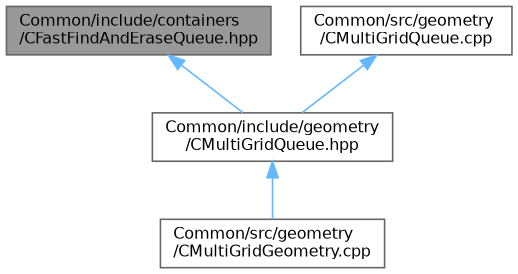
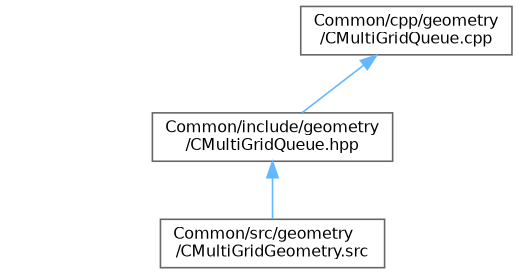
node "Common/include/containers /CFastFindAndEraseQueue.hpp": removed
node "Common/src/geometry /CMultiGridQueue.cpp": label "Common/src/geometry /CMultiGridQueue.cpp" -> "Common/cpp/geometry /CMultiGridQueue.cpp"
node "Common/src/geometry /CMultiGridGeometry.cpp": label "Common/src/geometry /CMultiGridGeometry.cpp" -> "Common/src/geometry /CMultiGridGeometry.src"
